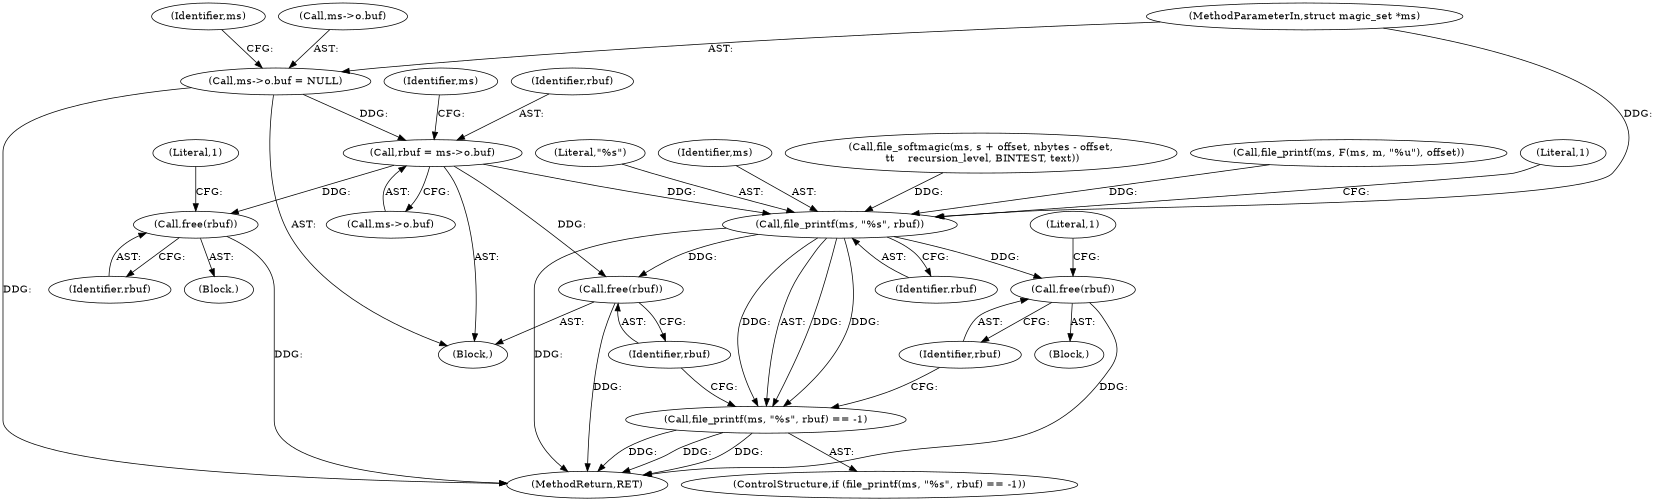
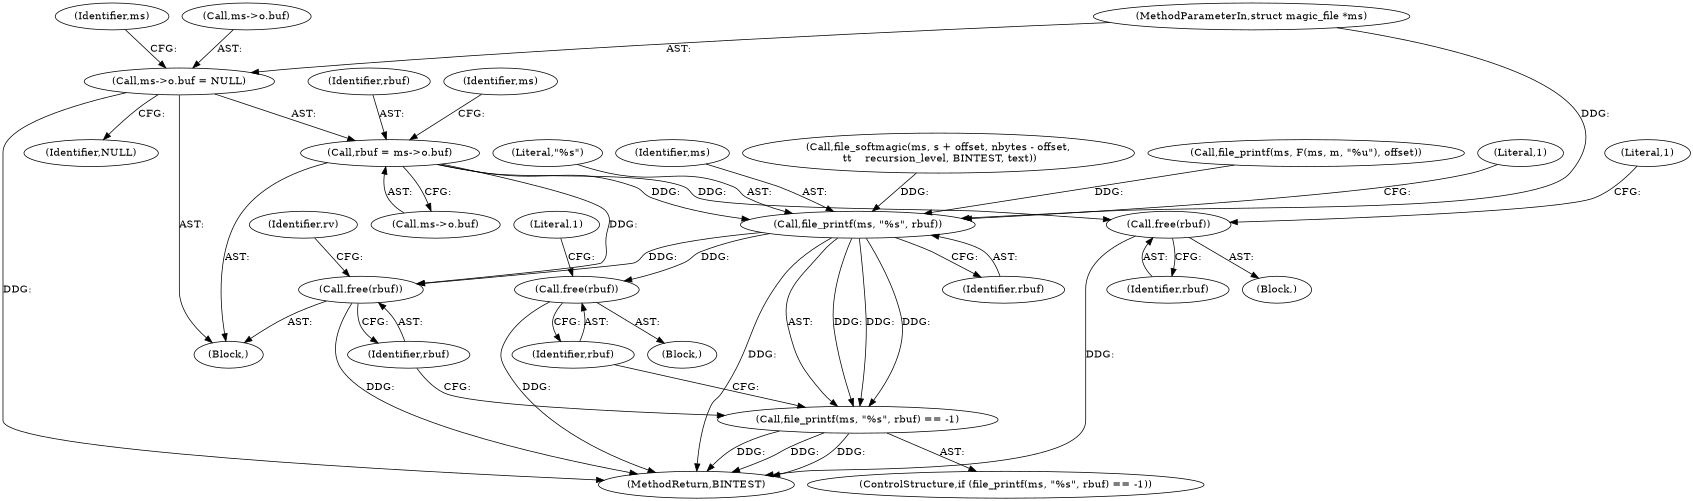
node "(MethodParameterIn,struct magic_set *ms)": label "(MethodParameterIn,struct magic_set *ms)" -> "(MethodParameterIn,struct magic_file *ms)"
edge "(Call,ms->o.buf = NULL)" -> "(Call,rbuf = ms->o.buf)": label "DDG: " -> "AST: "
node "(Identifier,NULL)": added
node "(Identifier,rv)": added
node "(MethodReturn,RET)": label "(MethodReturn,RET)" -> "(MethodReturn,BINTEST)"
